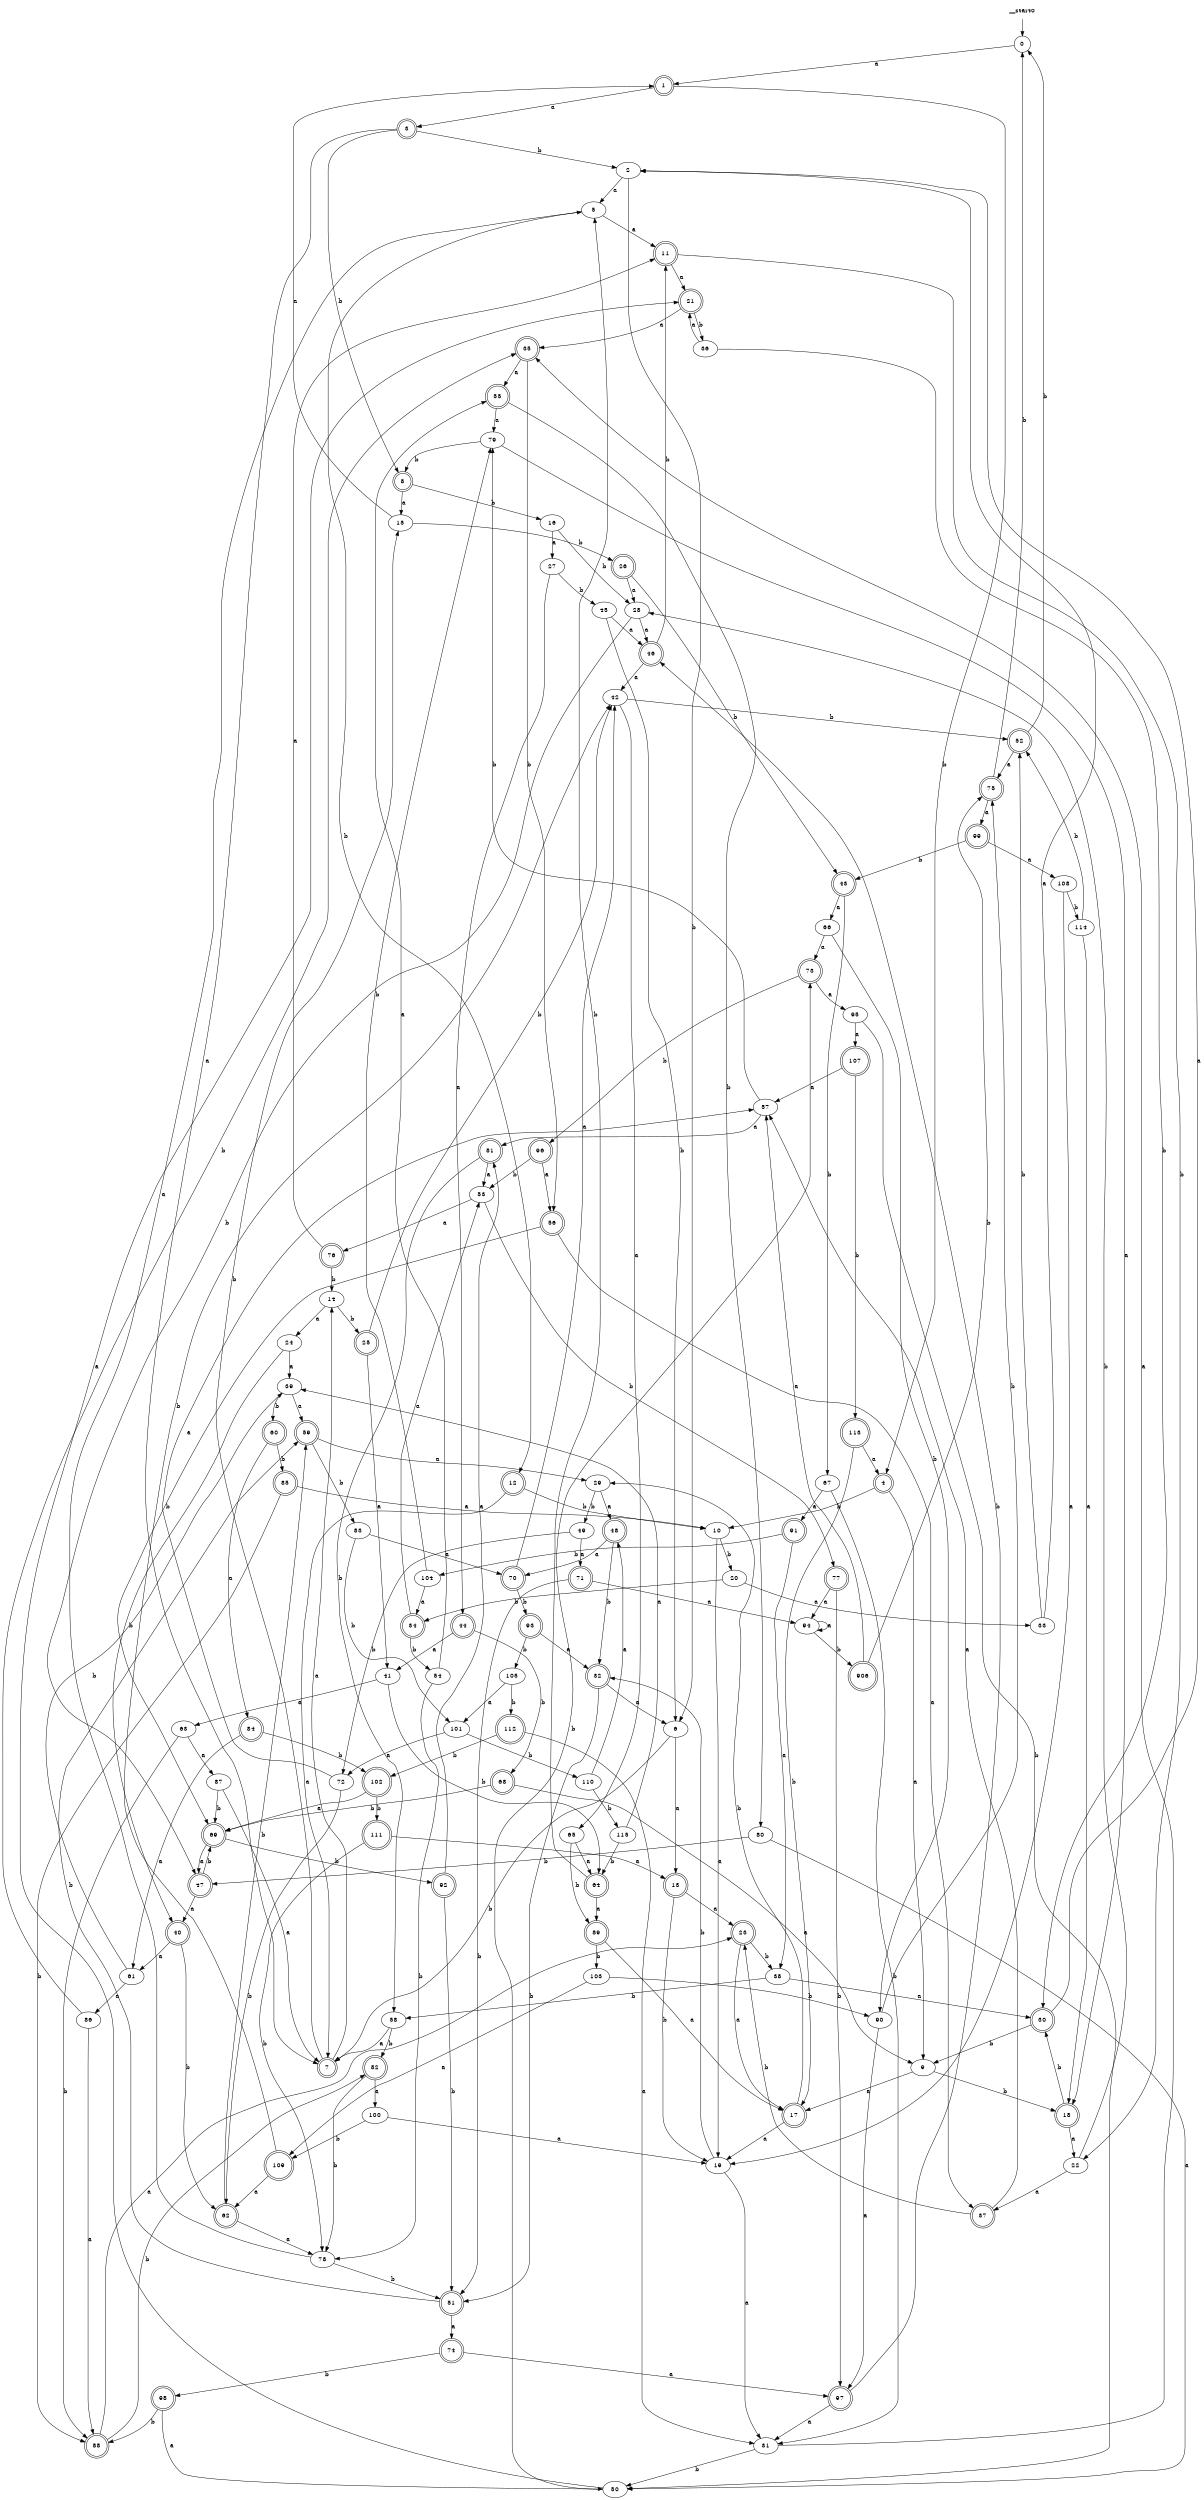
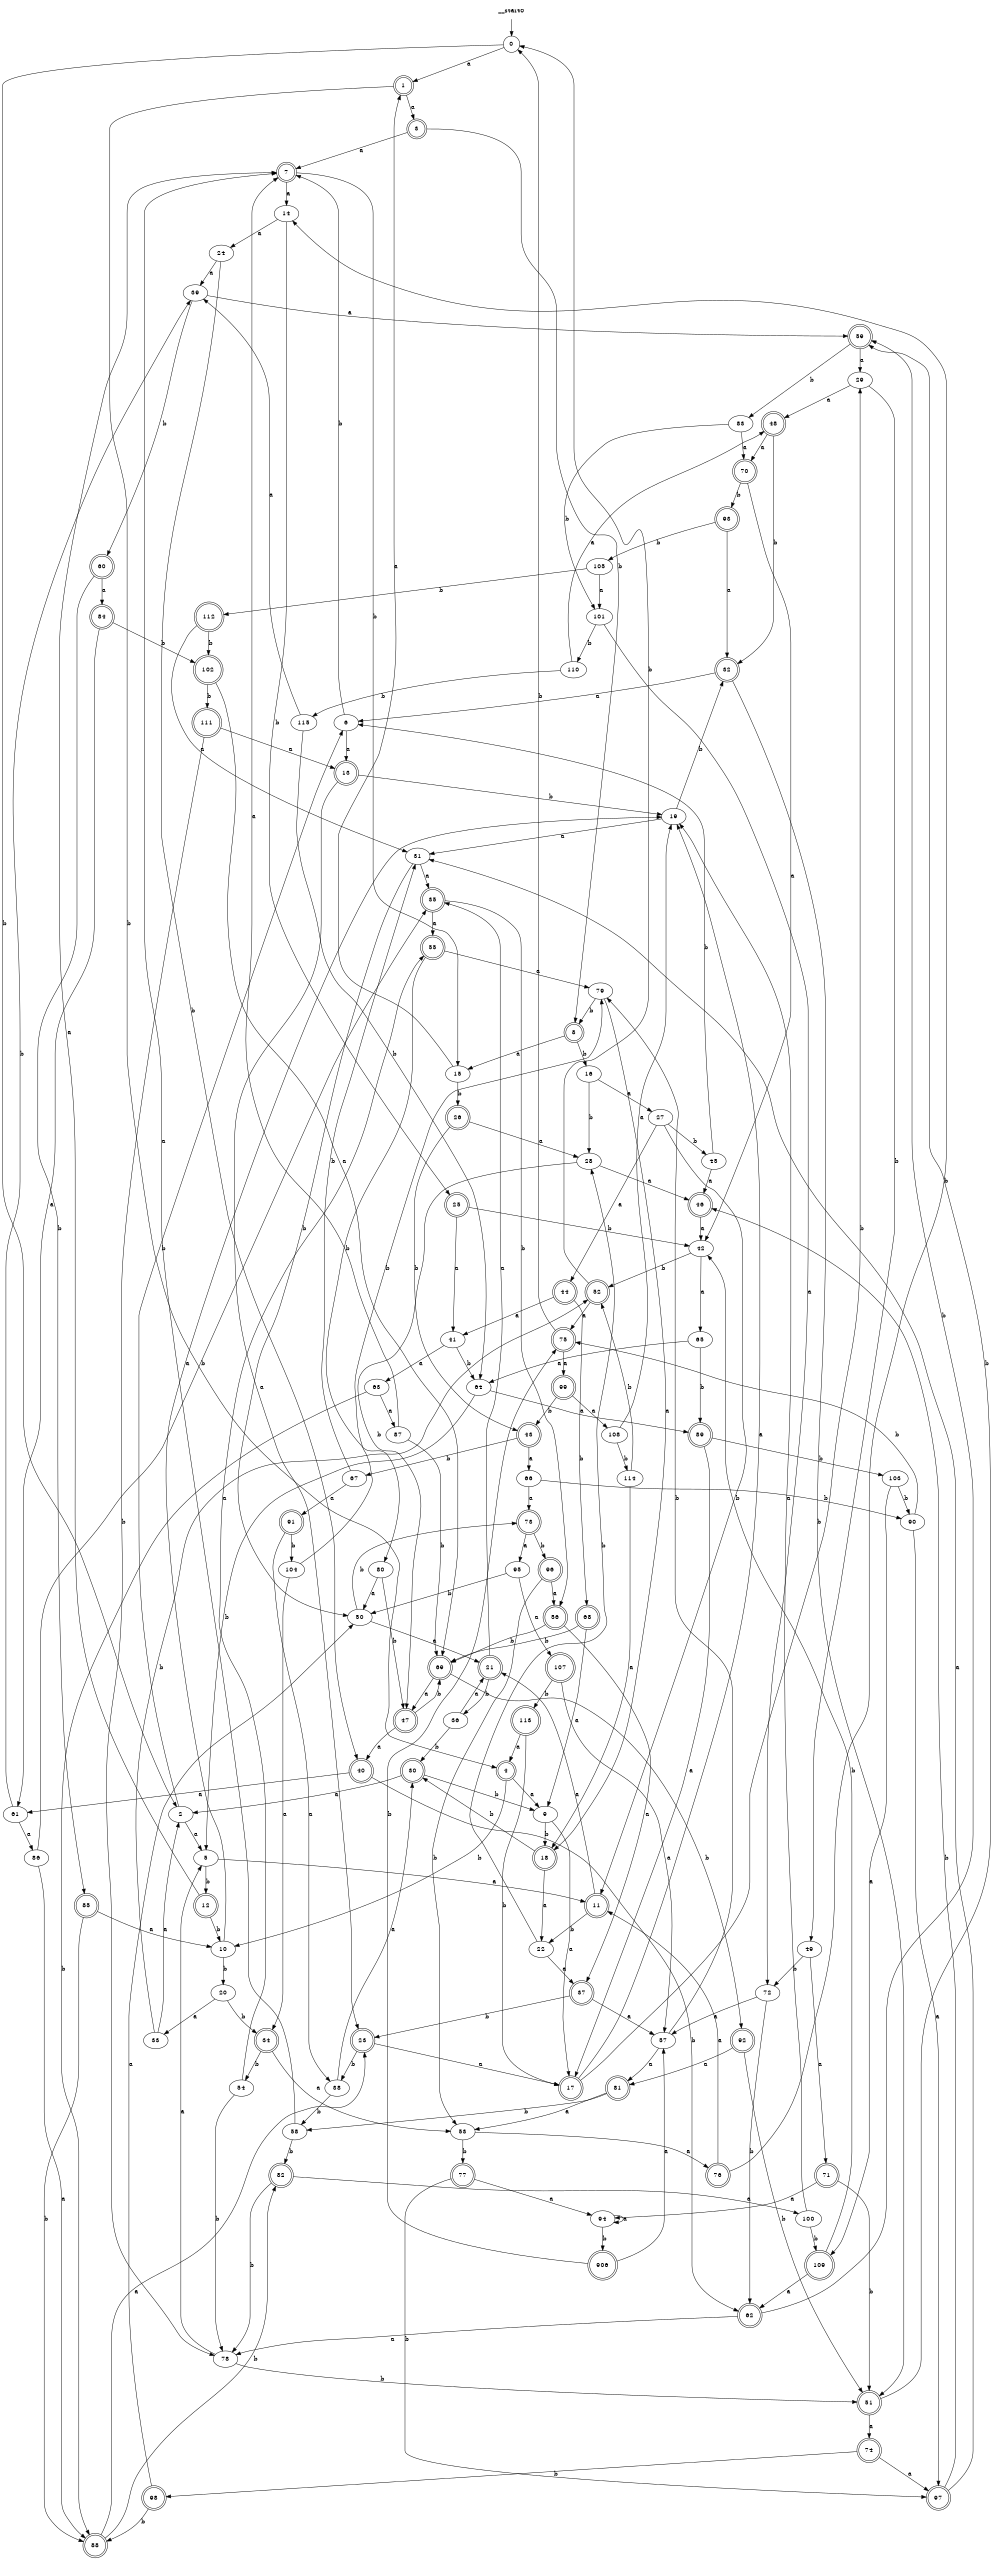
edge "3" -> "2": now "0" -> "2"
edge "46" -> "11": now "27" -> "11"
node "64": shape doublecircle -> ellipse
